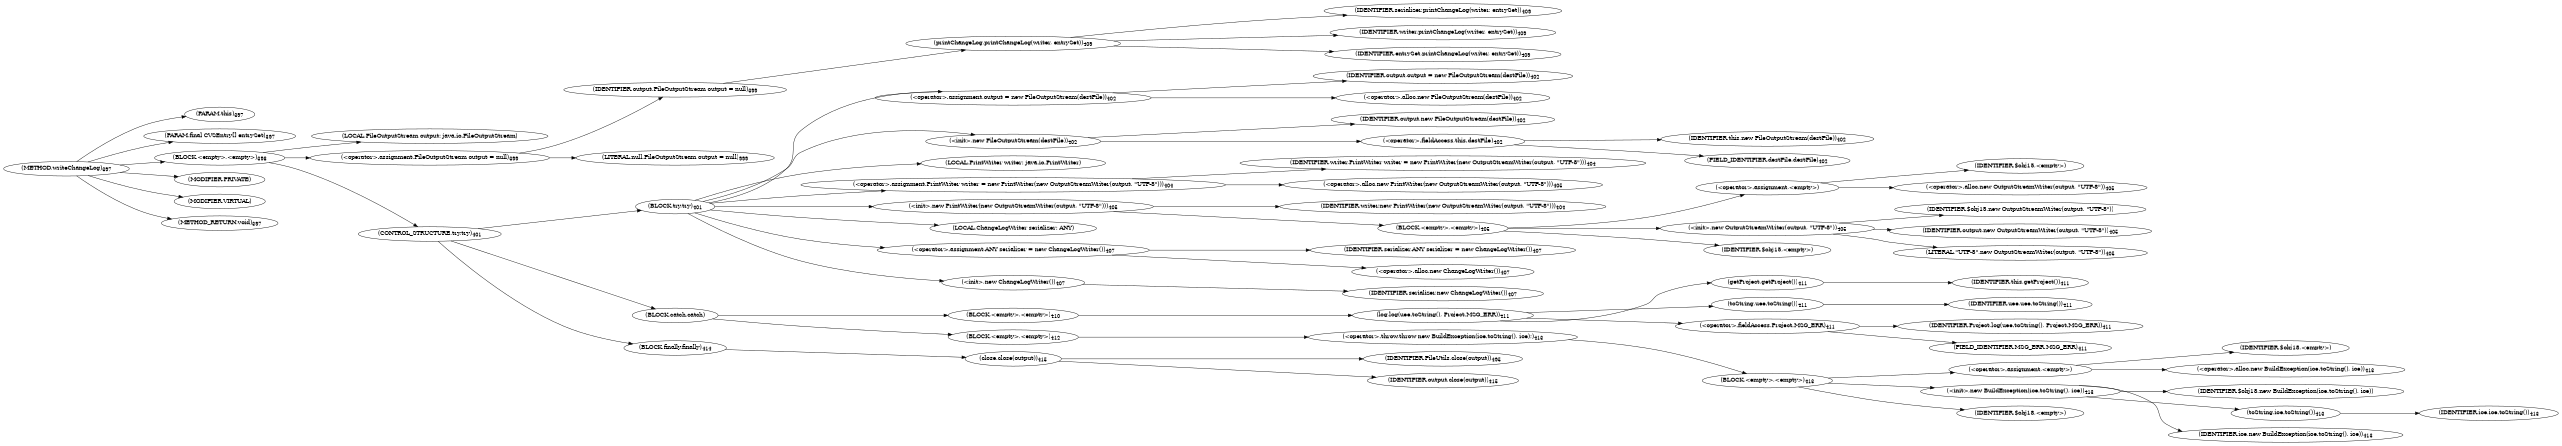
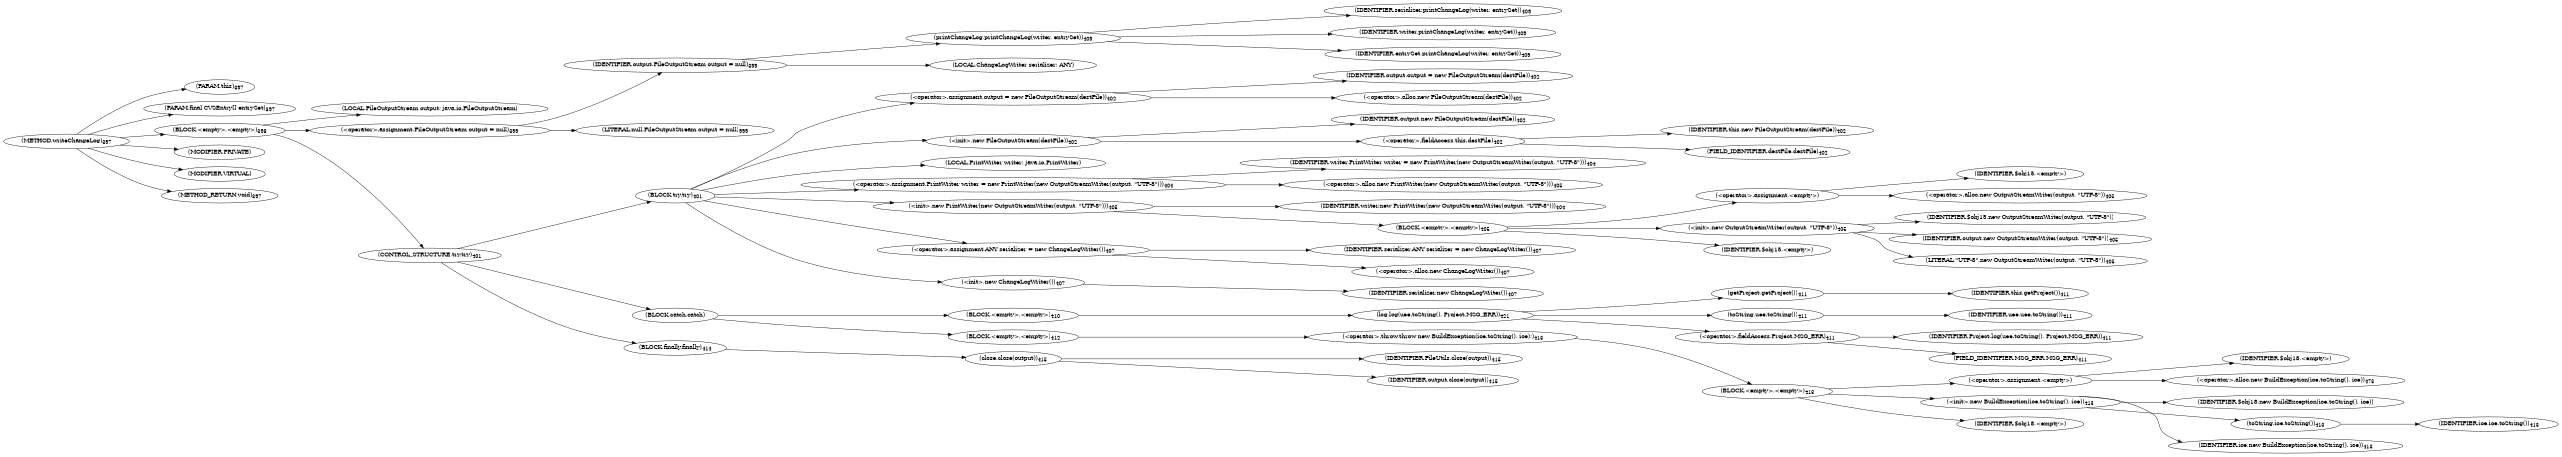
edge "(BLOCK,try,try)" -> "(LOCAL,ChangeLogWriter serializer: ANY)": now "(IDENTIFIER,output,FileOutputStream output = null)" -> "(LOCAL,ChangeLogWriter serializer: ANY)"
node "(log,log(uee.toString(), Project.MSG_ERR))": text "411" -> "421"
node "(IDENTIFIER,FileUtils,close(output))": text "495" -> "415"
node "(<operator>.alloc,new BuildException(ioe.toString(), ioe))": text "413" -> "473"
